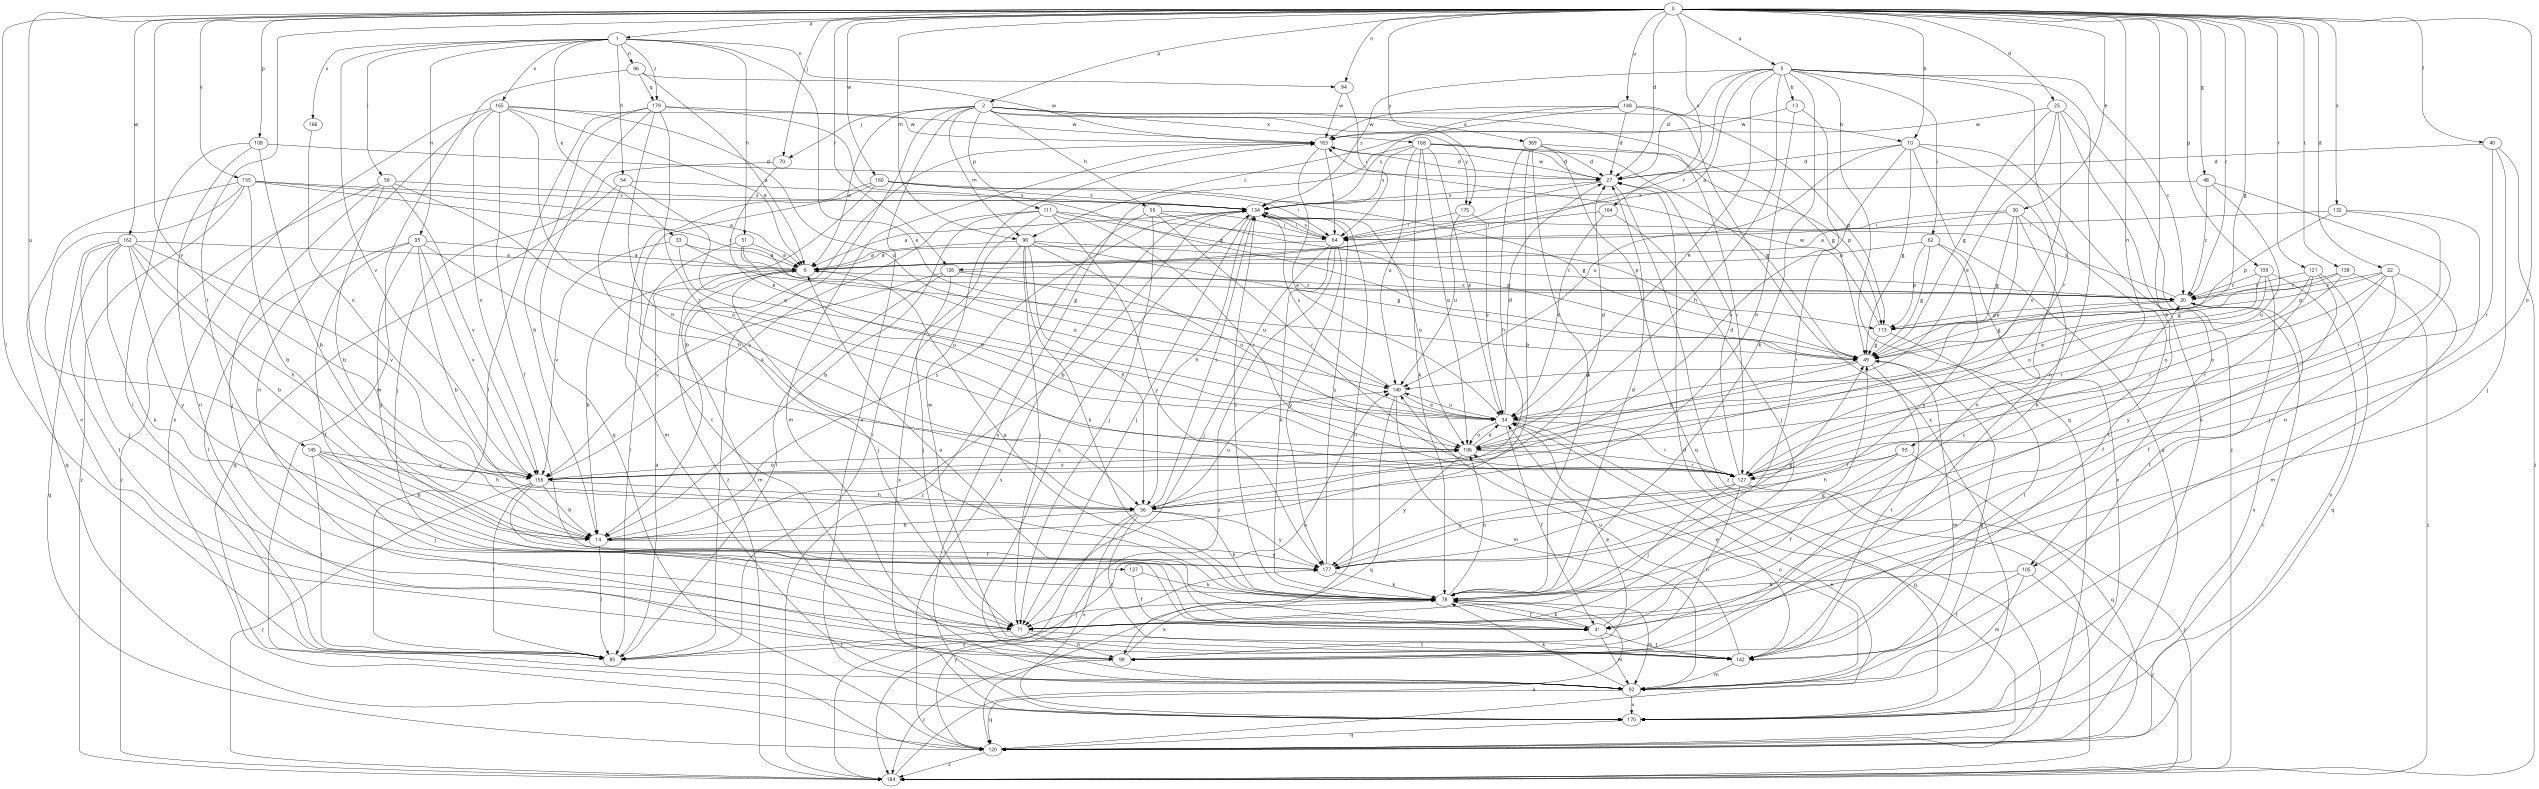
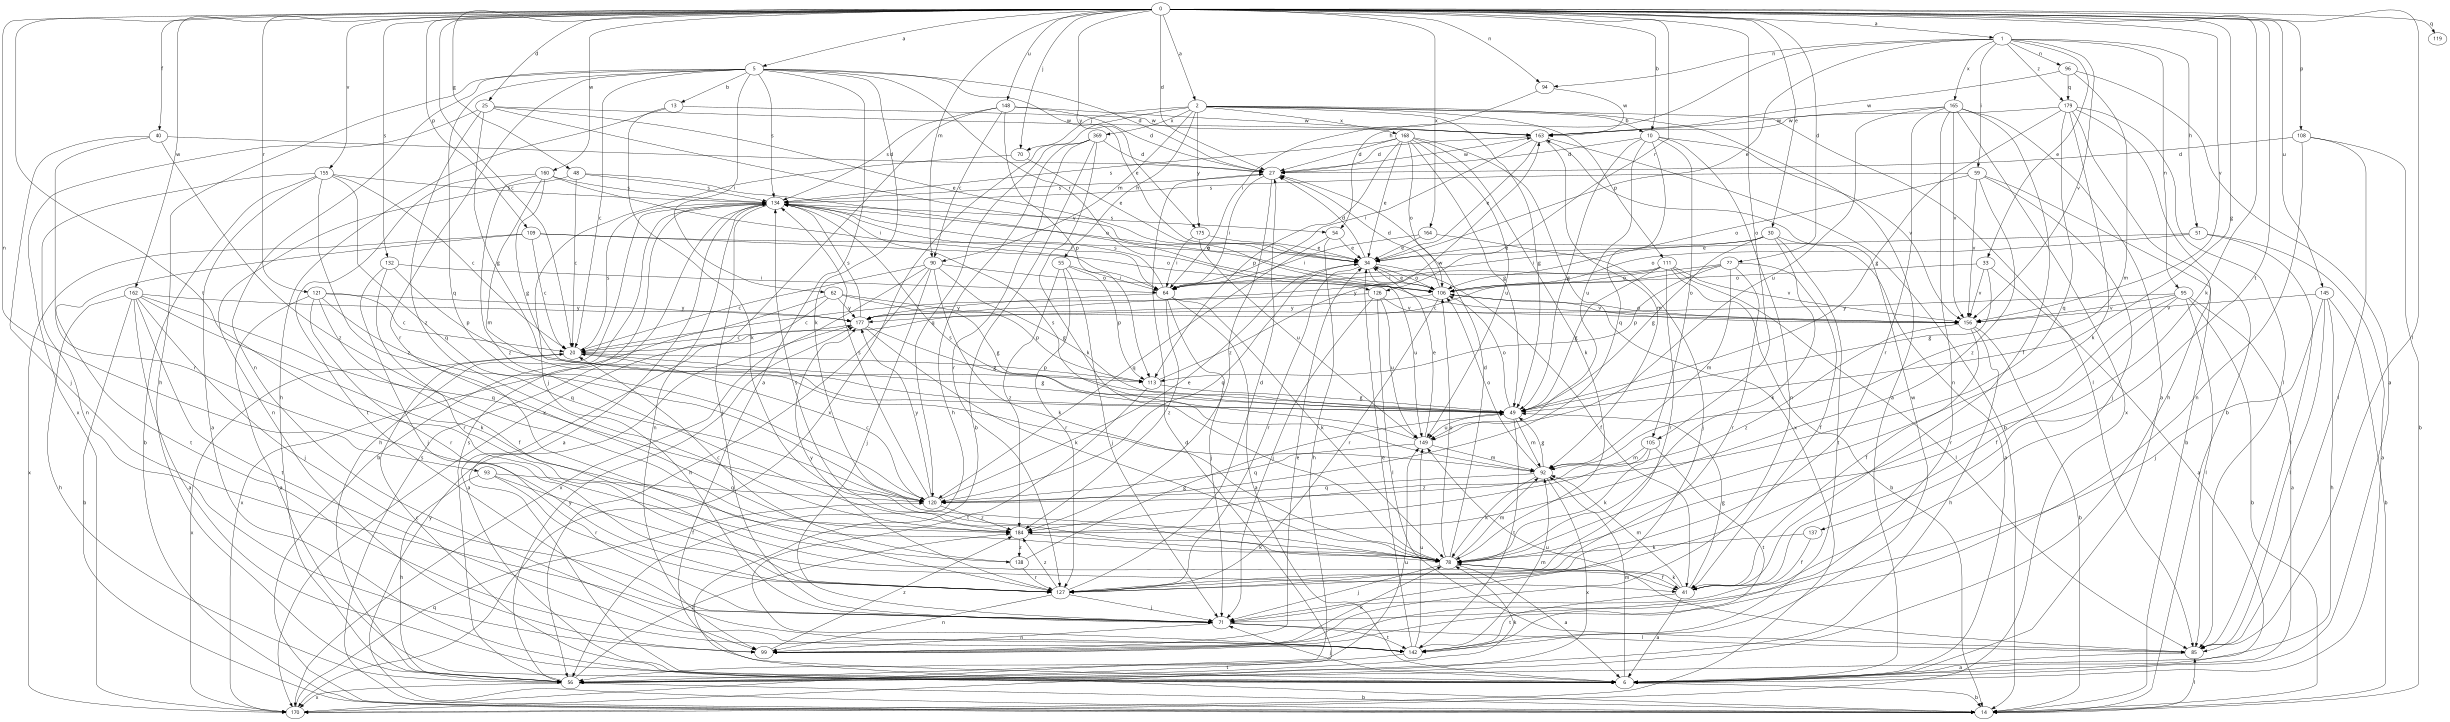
node "119": added
node "166": removed
edge "54" -> "134": reversed
edge "90" -> "6": now "121" -> "6"
edge "162" -> "156": removed, label "v"
edge "13" -> "78": label "r" -> "k"
edge "156" -> "85": removed, label "l"
edge "56" -> "142": reversed
edge "138" -> "184": reversed
